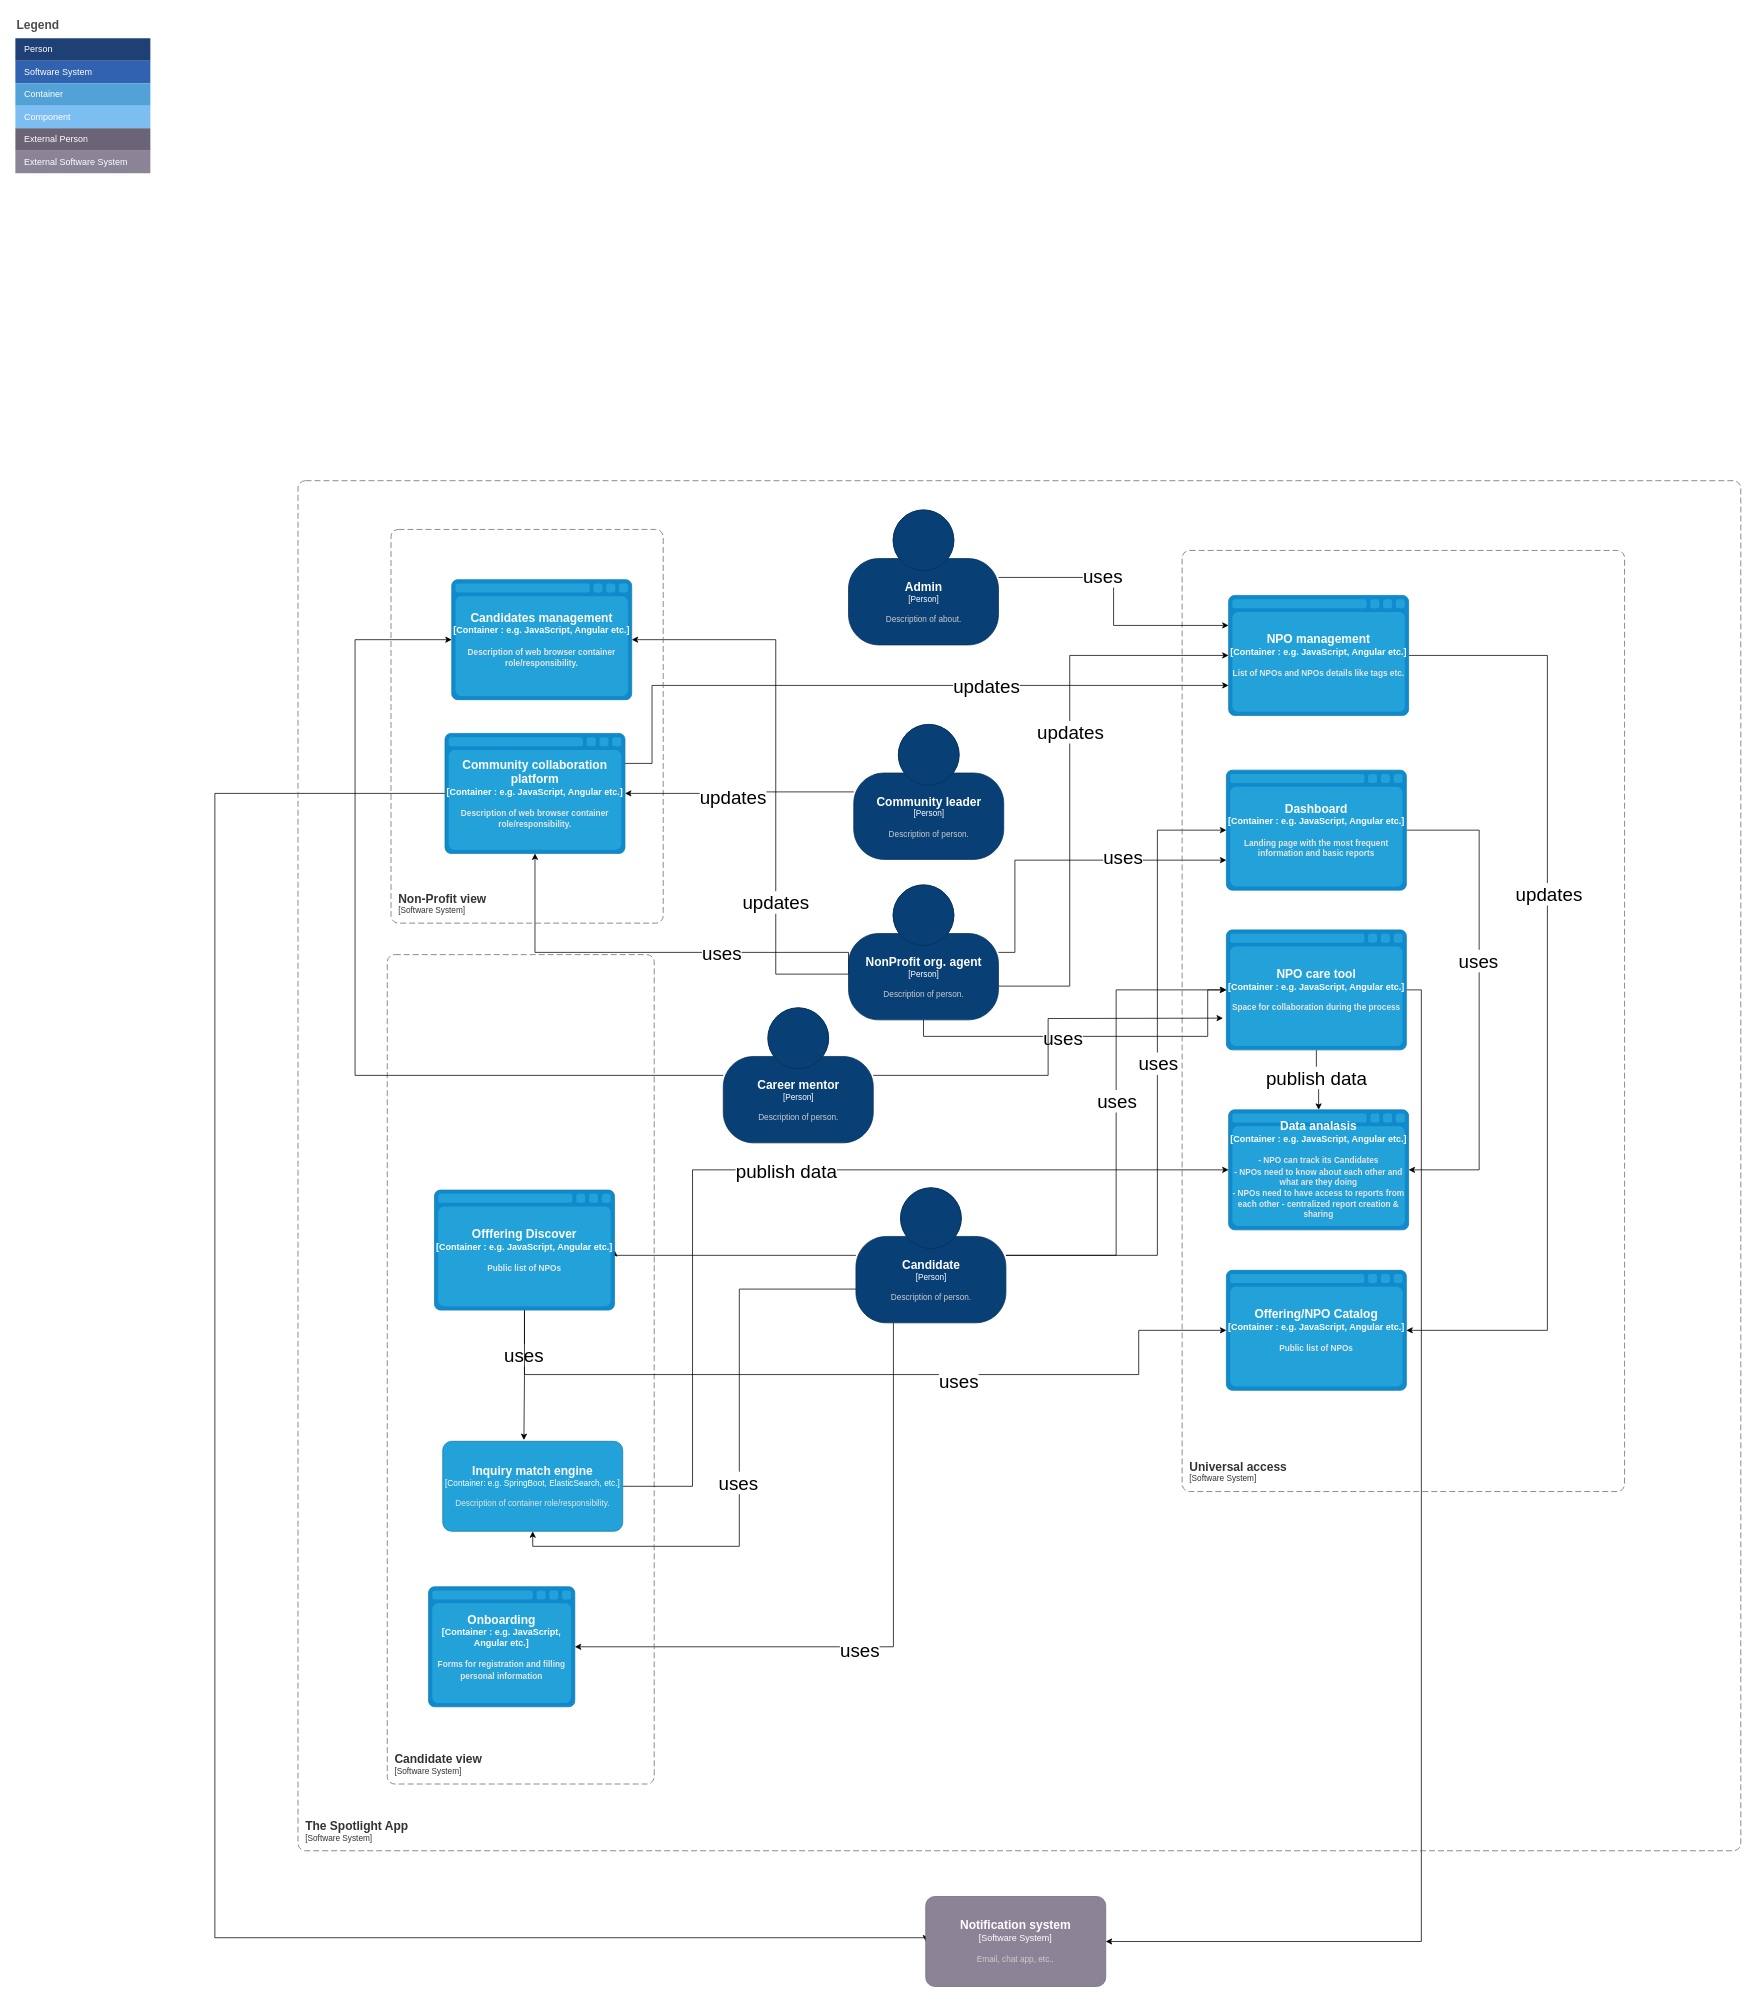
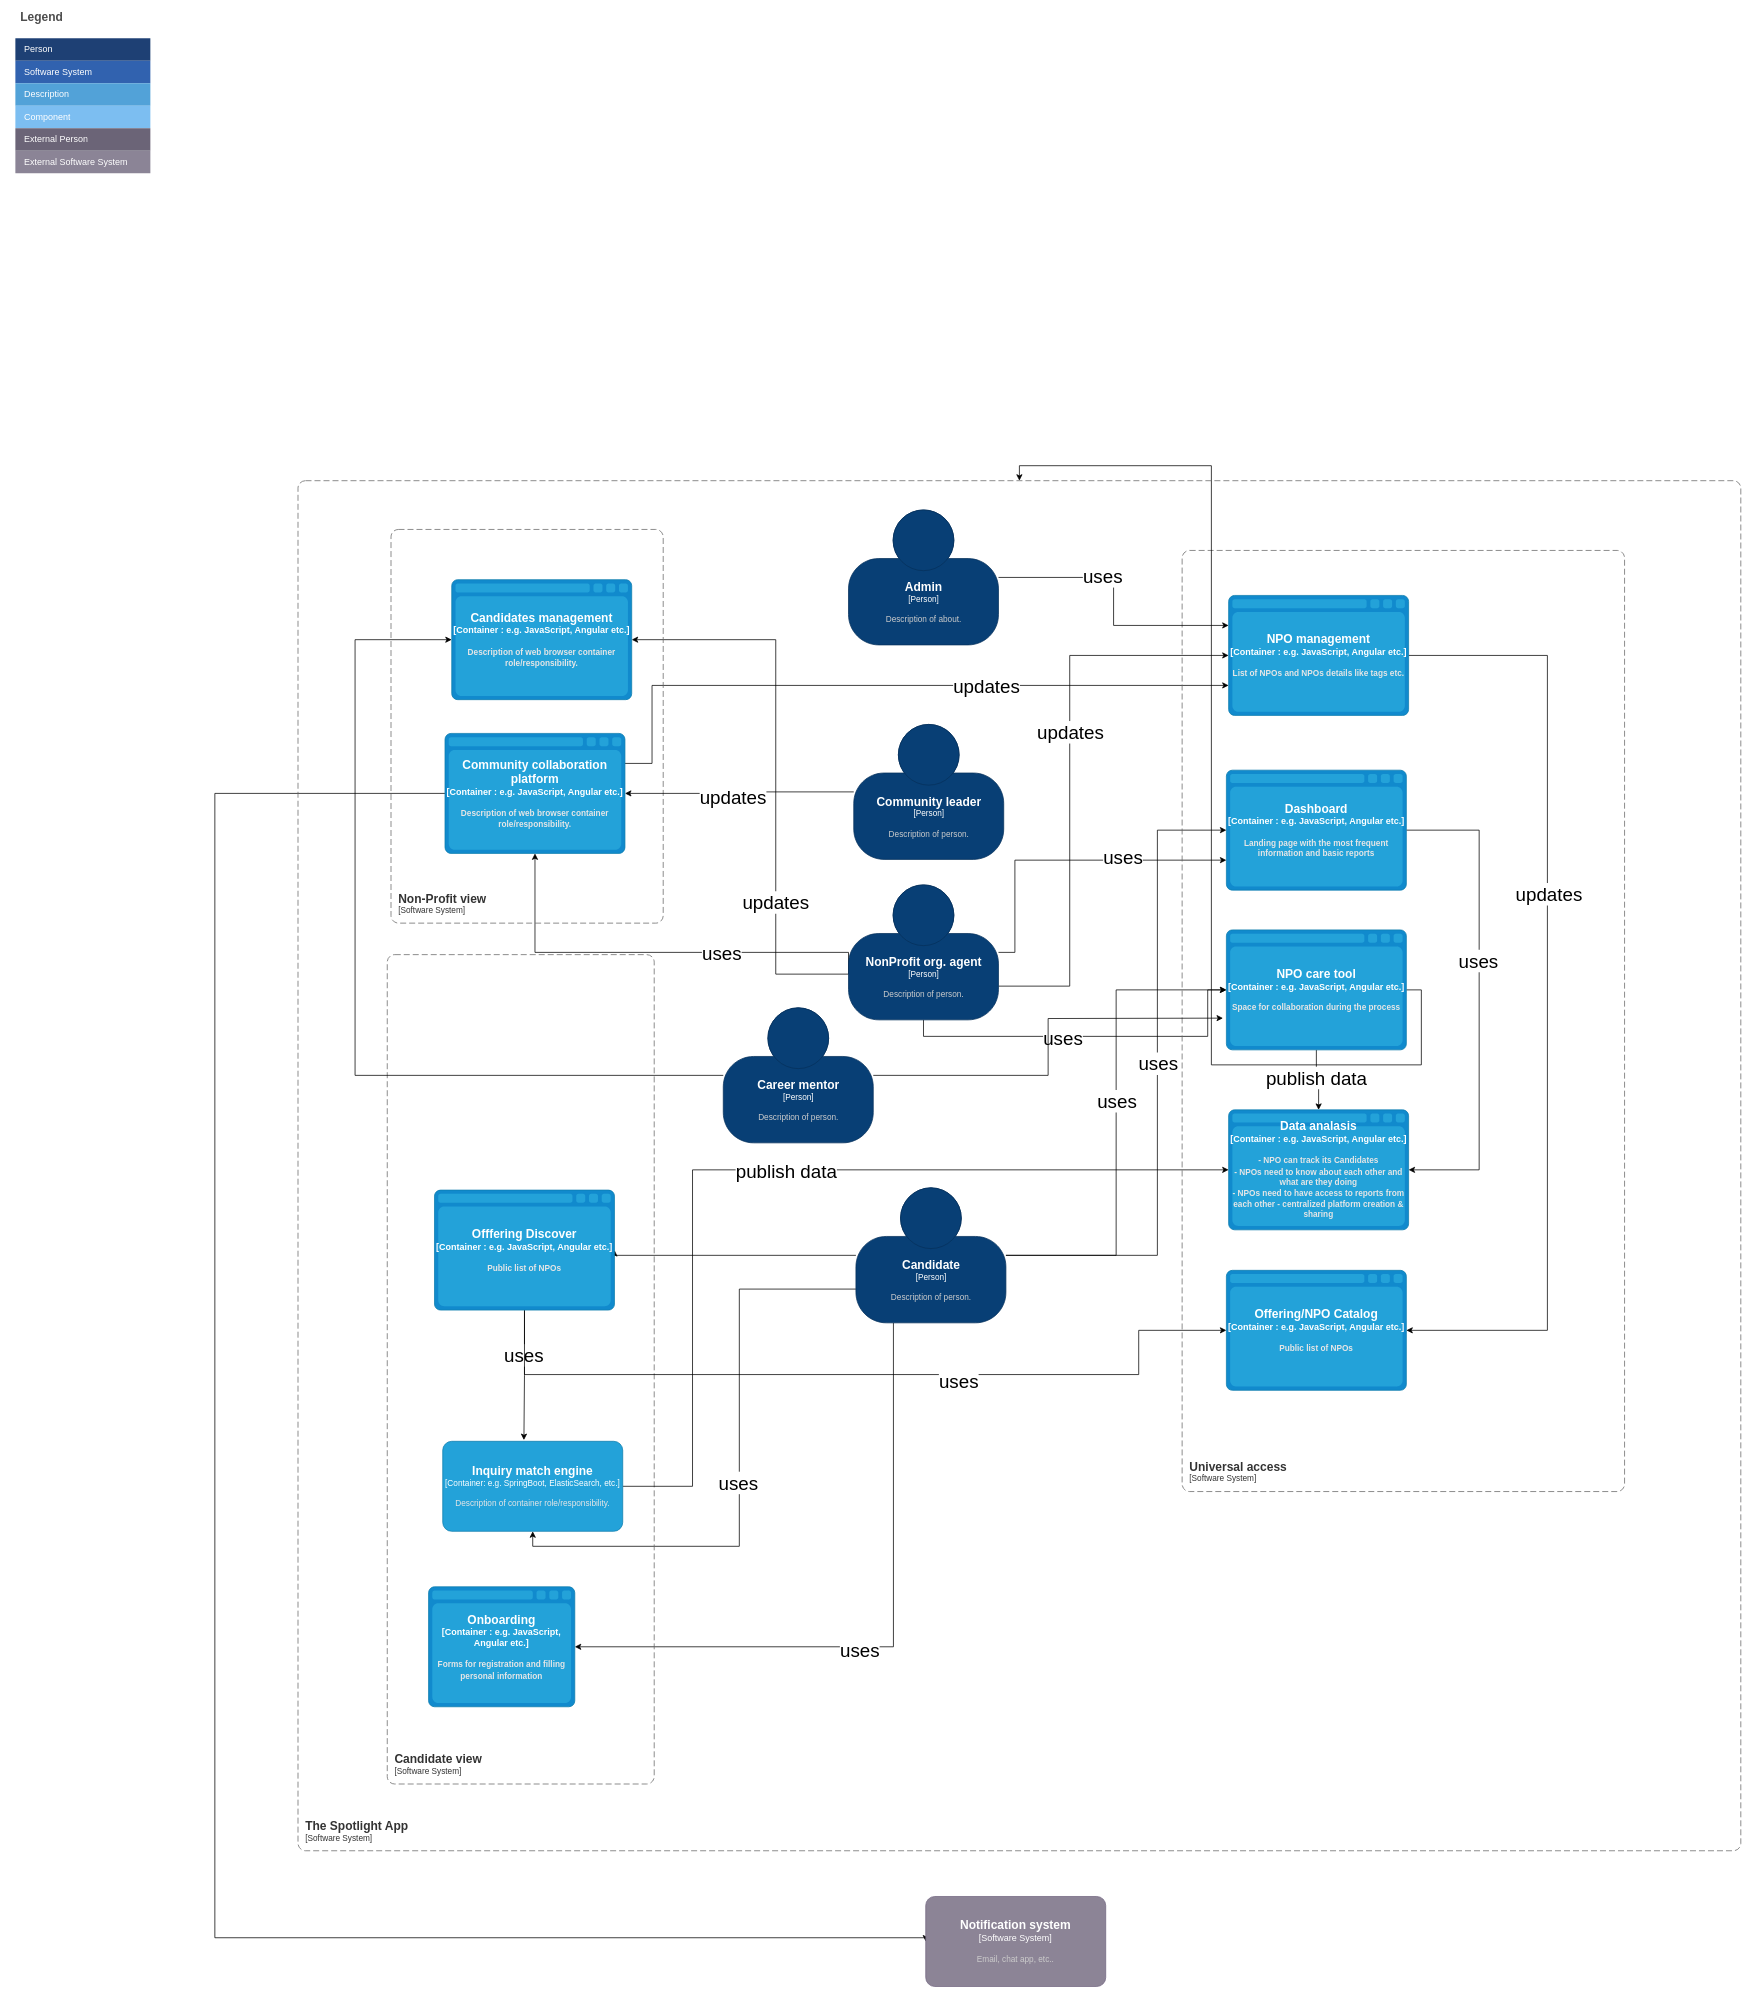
node "Legend": moved (83, 27) -> (87, 19)
node "Container": label "Container" -> "Description"
node "Data analasis [Container : e.g. JavaScript, Angular etc.] - NPO can track its Candidates - NPOs need to know about each other and what are they doing - NPOs need to have access to reports from each other - centralized report creation & sharing": label "Data analasis [Container : e.g. JavaScript, Angular etc.] - NPO can track its Candidates - NPOs need to know about each other and what are they doing - NPOs need to have access to reports from each other - centralized report creation & sharing" -> "Data analasis [Container : e.g. JavaScript, Angular etc.] - NPO can track its Candidates - NPOs need to know about each other and what are they doing - NPOs need to have access to reports from each other - centralized platform creation & sharing"
edge "NPO care tool [Container : e.g. JavaScript, Angular etc.] Space for collaboration during the process" -> "Notification system [Software System] Email, chat app, etc..": now "NPO care tool [Container : e.g. JavaScript, Angular etc.] Space for collaboration during the process" -> "The Spotlight App [Software System]"
